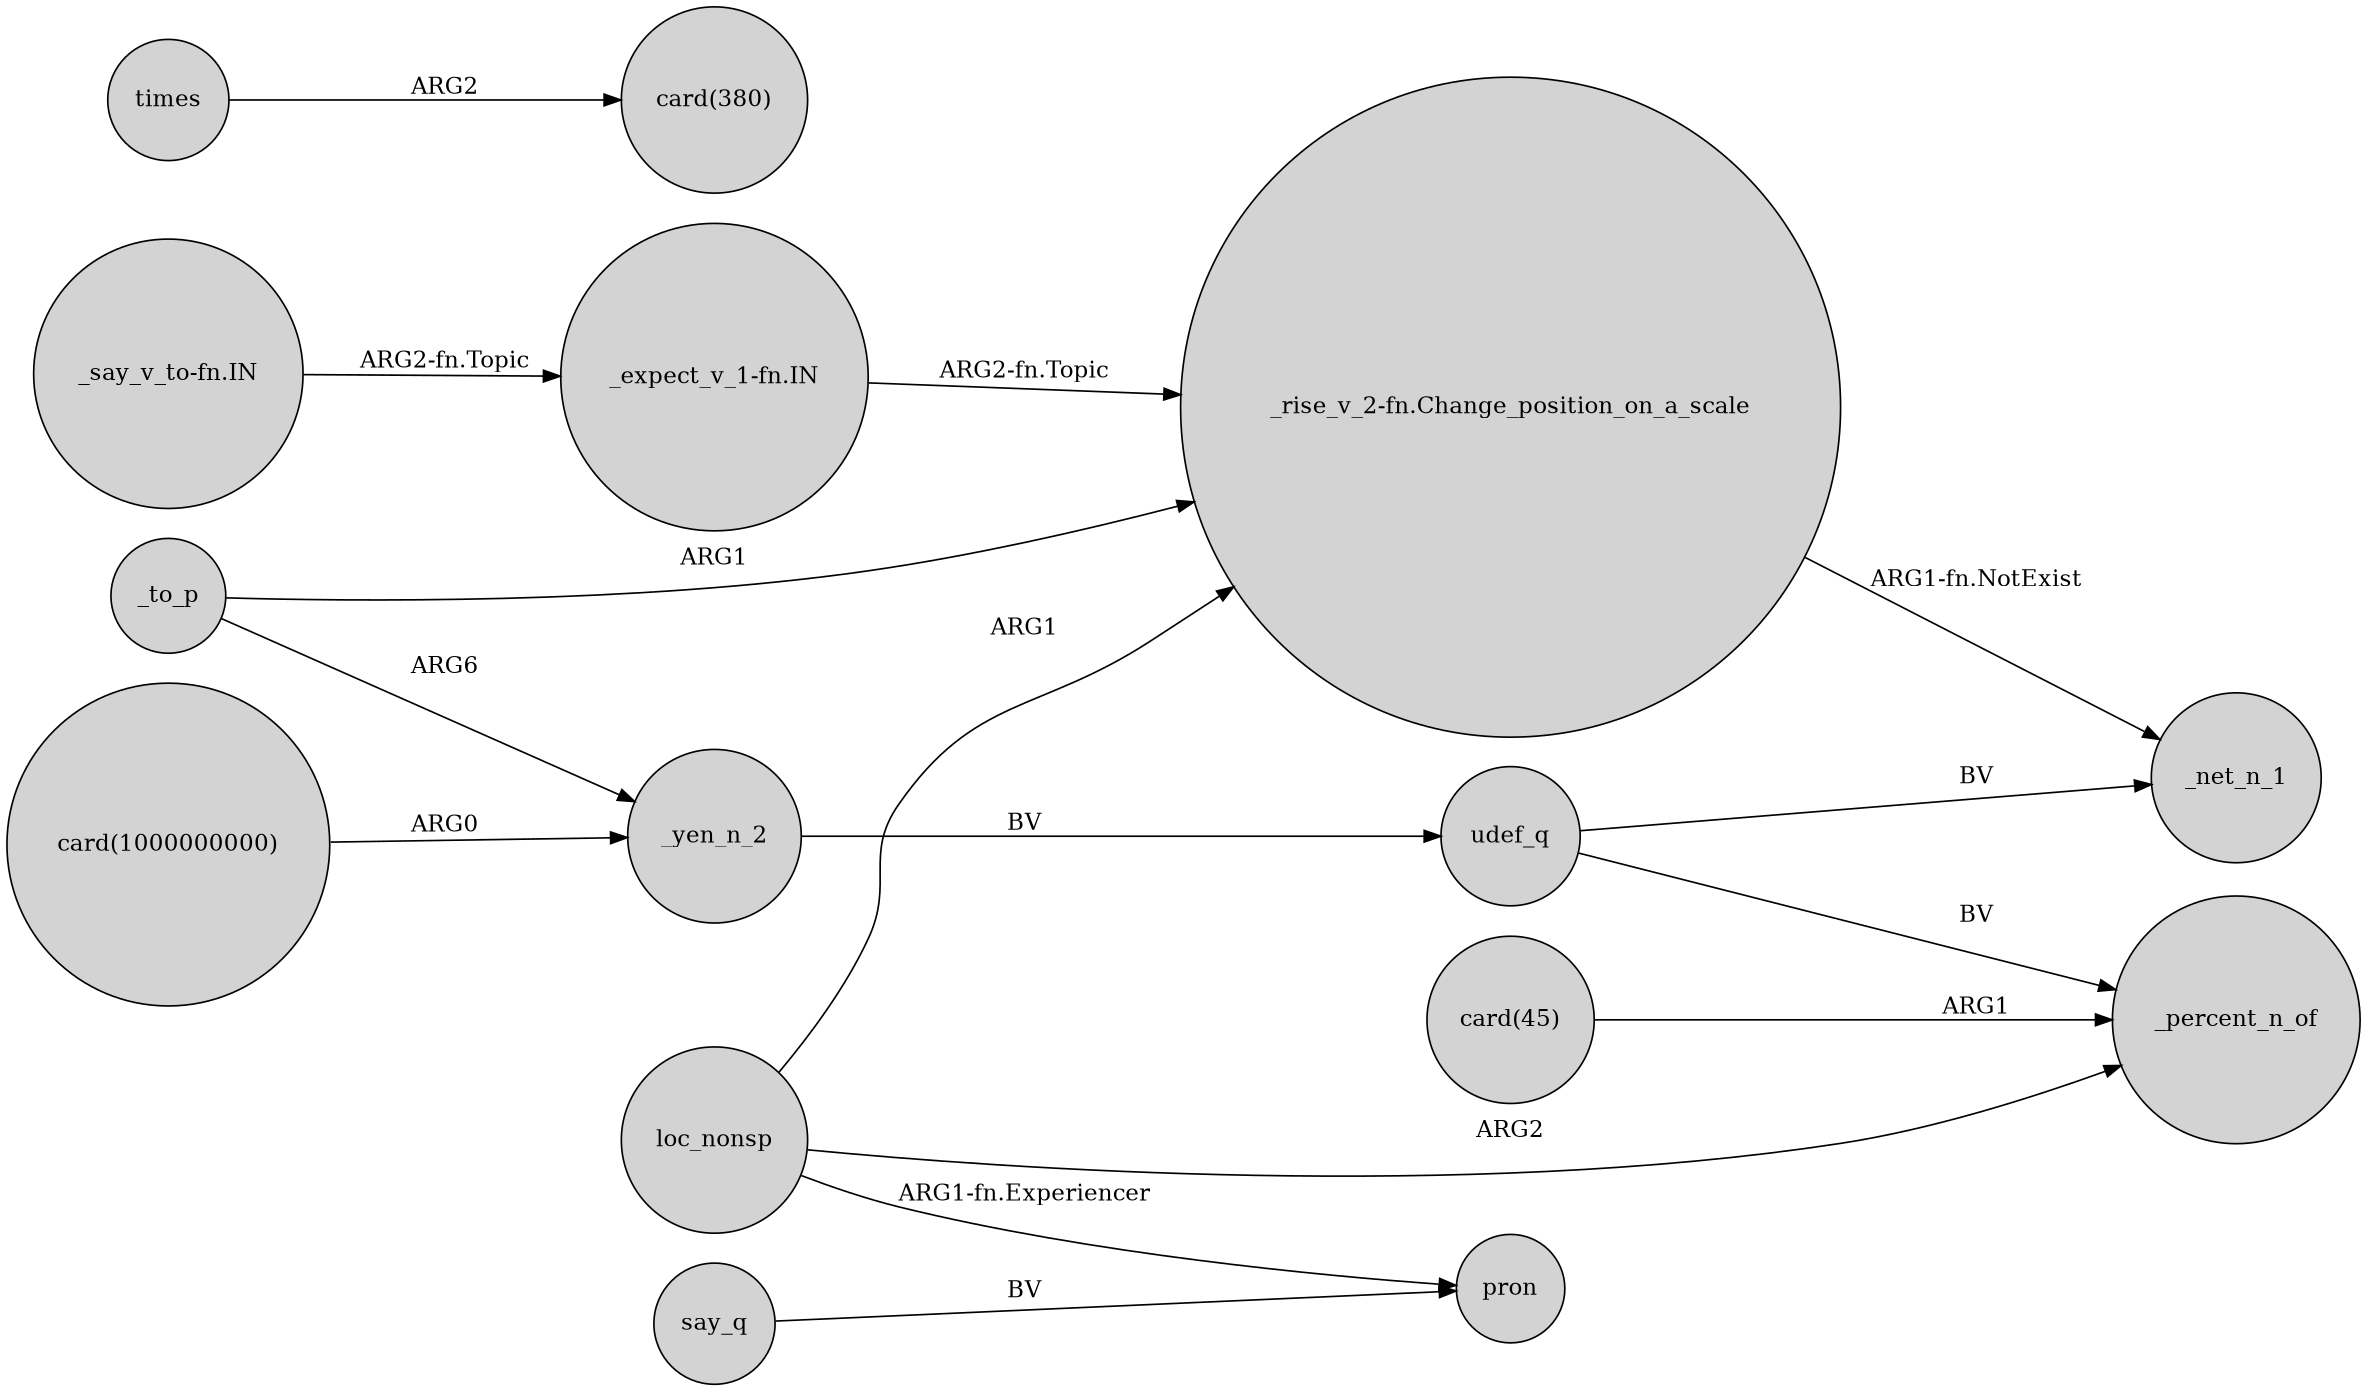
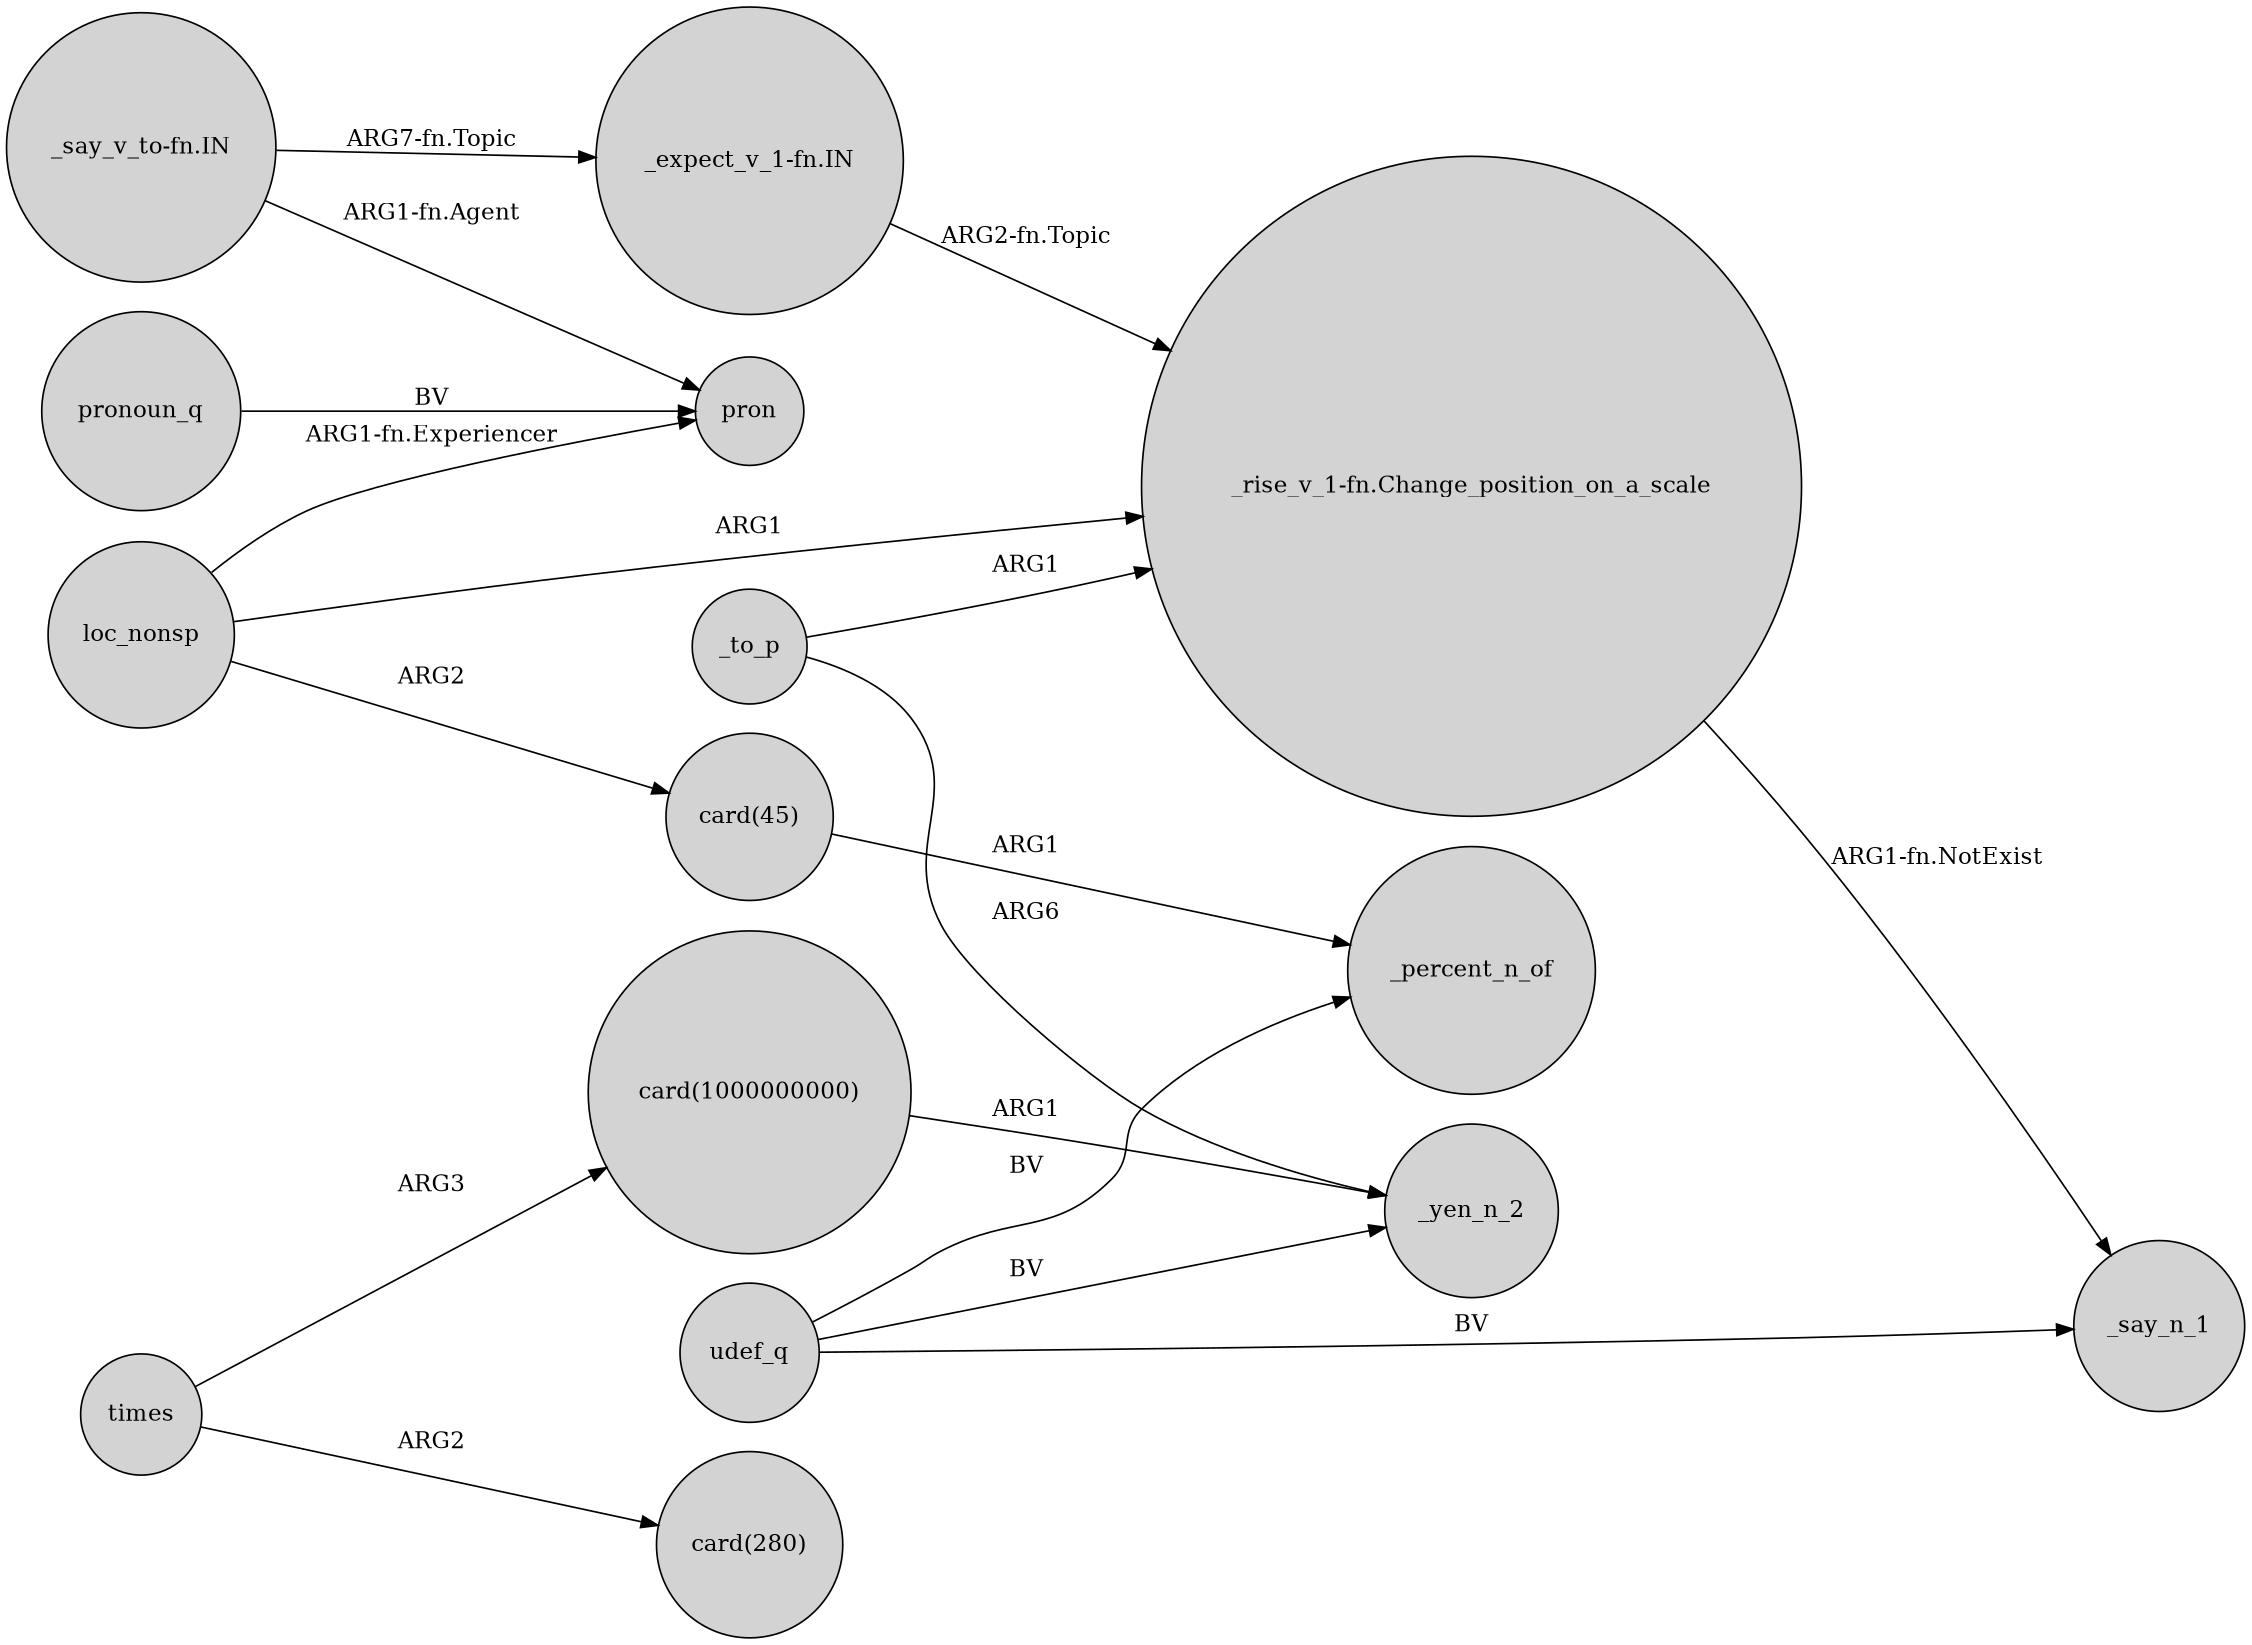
node "card(380)": label "card(380)" -> "card(280)"
edge "_say_v_to-fn.IN" -> "pron": added, label "ARG1-fn.Agent"
edge "_say_v_to-fn.IN" -> "_expect_v_1-fn.IN": label "ARG2-fn.Topic" -> "ARG7-fn.Topic"
node "_rise_v_2-fn.Change_position_on_a_scale": label "_rise_v_2-fn.Change_position_on_a_scale" -> "_rise_v_1-fn.Change_position_on_a_scale"
node "_net_n_1": label "_net_n_1" -> "_say_n_1"
edge "card(1000000000)" -> "_yen_n_2": label "ARG0" -> "ARG1"
edge "_yen_n_2" -> "udef_q": reversed
edge "loc_nonsp" -> "_percent_n_of": now "loc_nonsp" -> "card(45)"
edge "times" -> "card(1000000000)": added, label "ARG3"
node "say_q": label "say_q" -> "pronoun_q"
